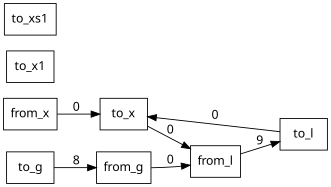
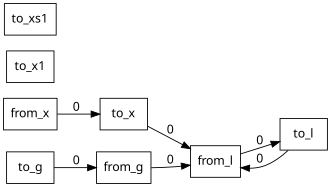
edge "to_l" -> "to_x": now "to_l" -> "from_l"
edge "from_l" -> "to_l": label "9" -> "0"
edge "to_g" -> "from_g": label "8" -> "0"
